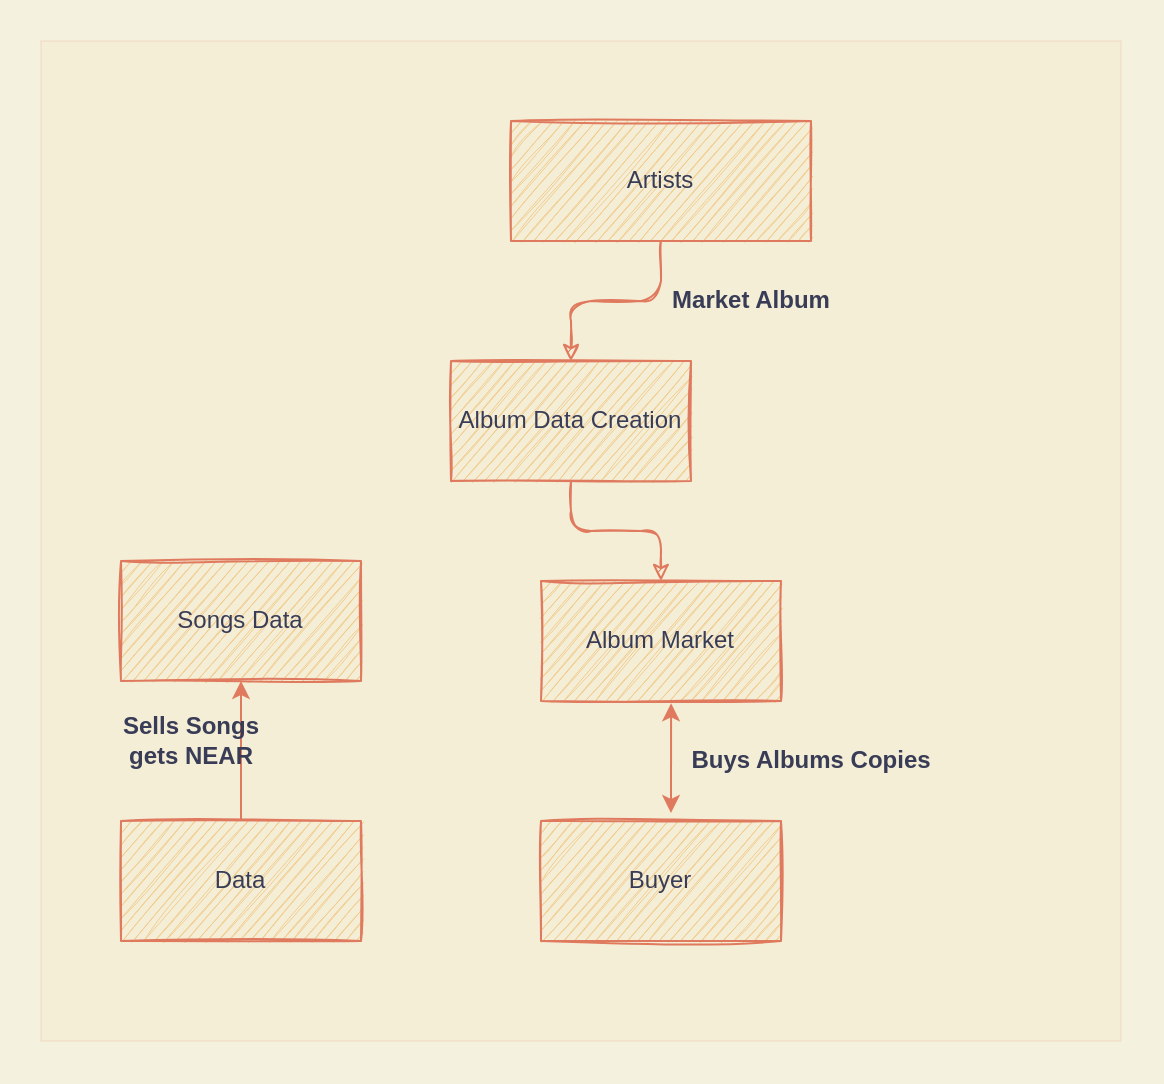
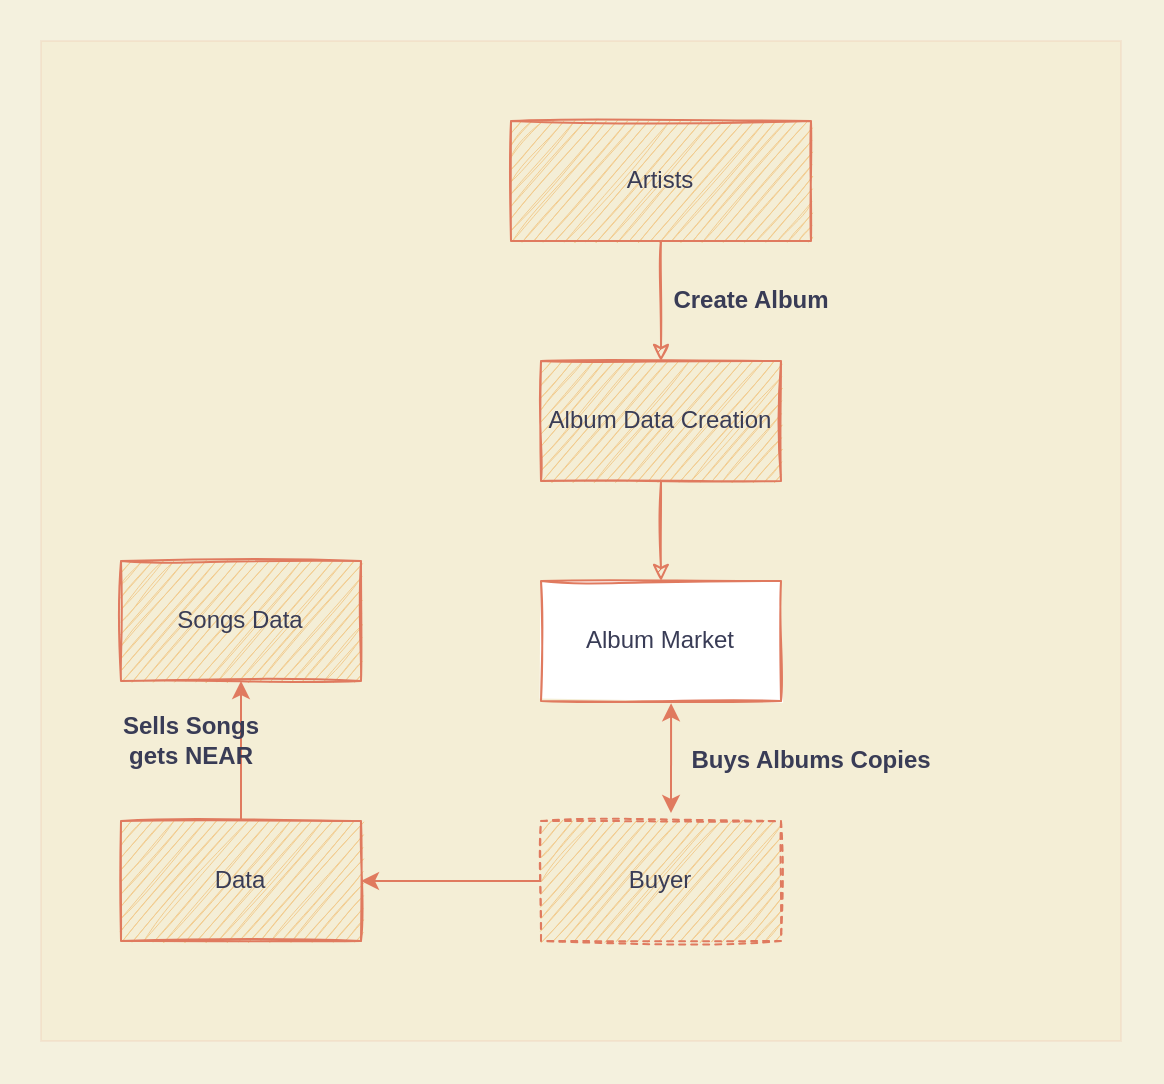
node "Market Album": label "Market Album" -> "Create Album"
node "Album Data Creation": moved (571, 421) -> (661, 421)
node "Album Market": fillcolor #f2cc8f -> #ffffff
edge "Buyer" -> "Data": added
node "Buyer": style solid -> dashed
